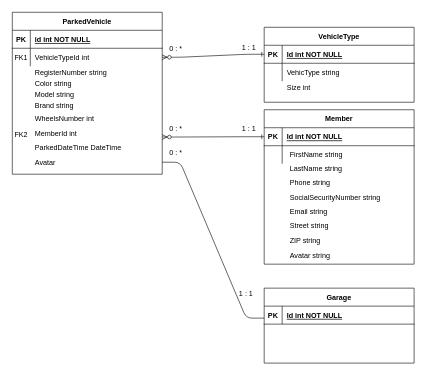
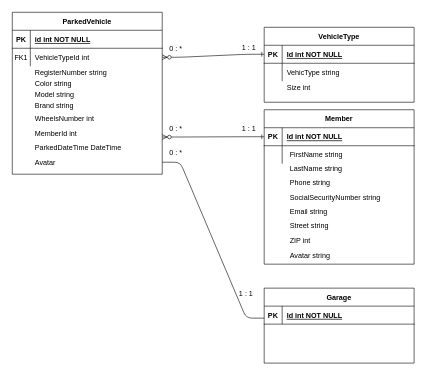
node "FK2": removed
node "ZIP string": label "ZIP string" -> "ZIP int"
